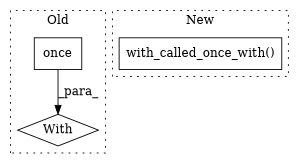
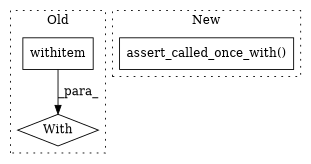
node "once": label "once" -> "withitem"
node "with_called_once_with()": label "with_called_once_with()" -> "assert_called_once_with()"
